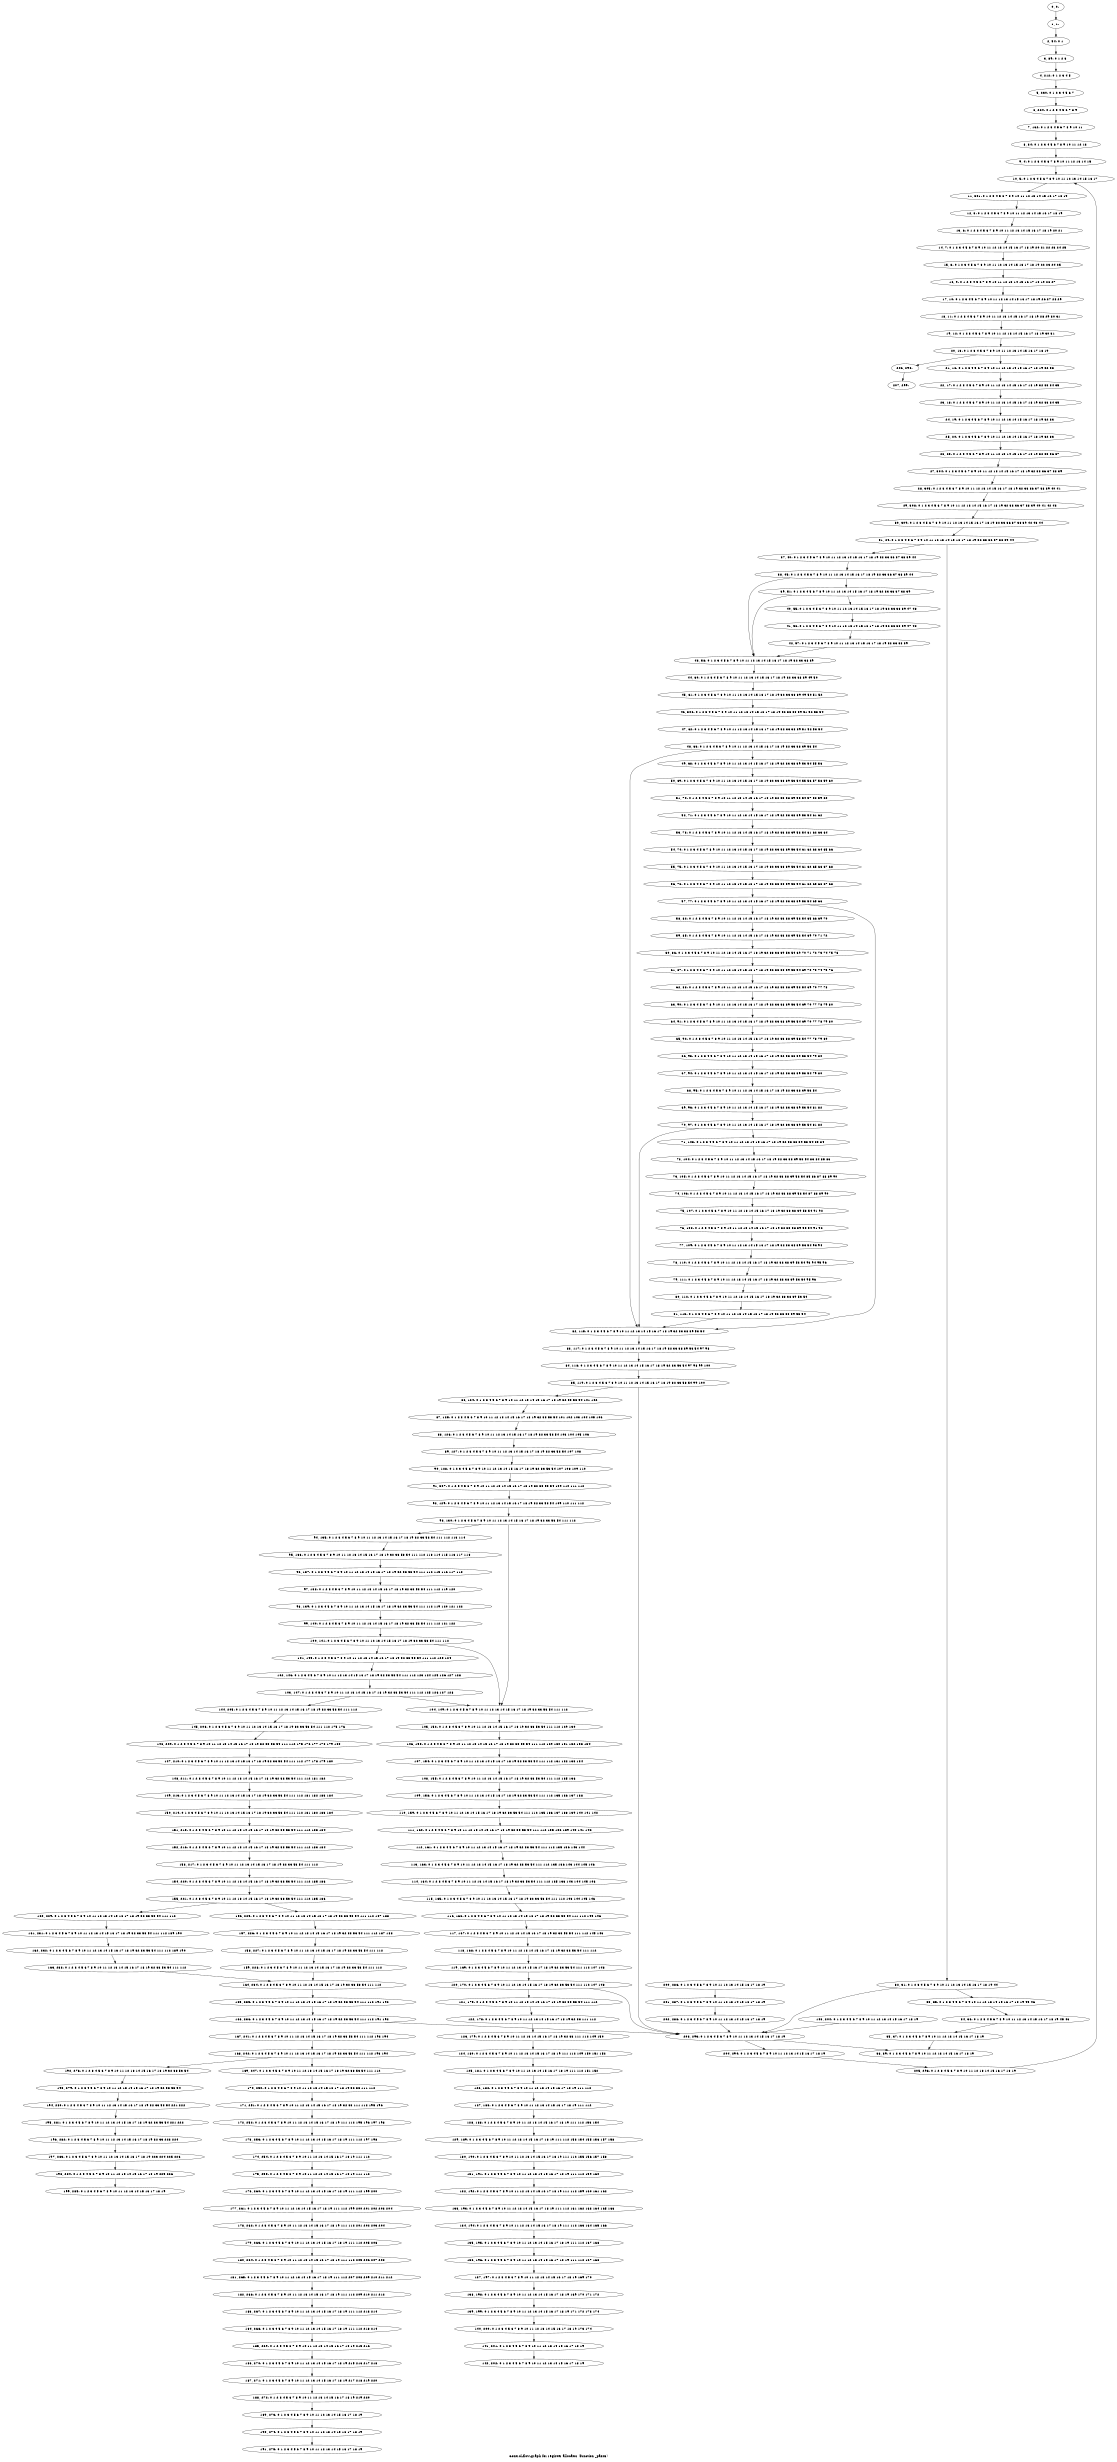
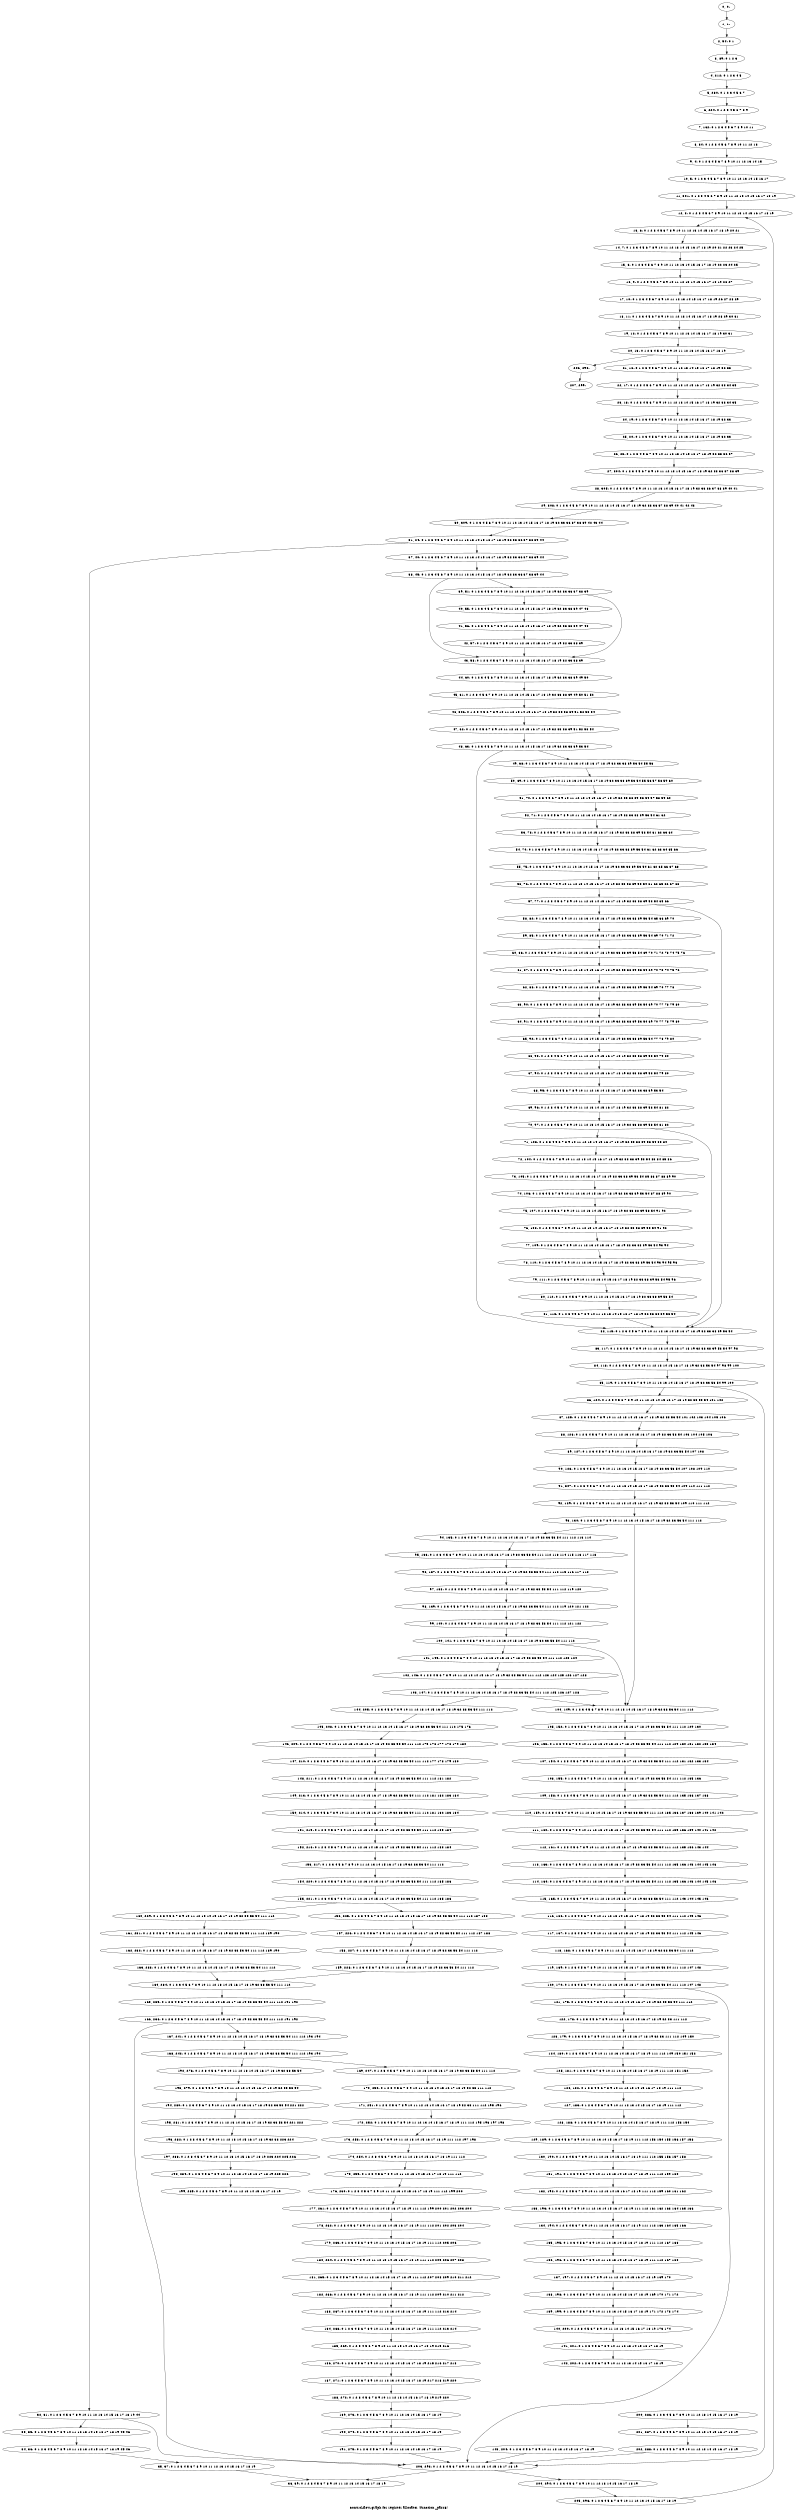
edge "205, 296: 0 1 2 3 4 5 6 7 8 9 10 11 12 13 14 15 16 17 18 19" -> "10, 5: 0 1 2 3 4 5 6 7 8 9 10 11 12 13 14 15 16 17": now "205, 296: 0 1 2 3 4 5 6 7 8 9 10 11 12 13 14 15 16 17 18 19" -> "12, 3: 0 1 2 3 4 5 6 7 8 9 10 11 12 13 14 15 16 17 18 19"
edge "191, 275: 0 1 2 3 4 5 6 7 8 9 10 11 12 13 14 15 16 17 18 19" -> "203, 293: 0 1 2 3 4 5 6 7 8 9 10 11 12 13 14 15 16 17 18 19": added
